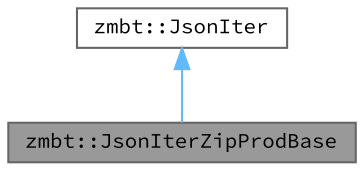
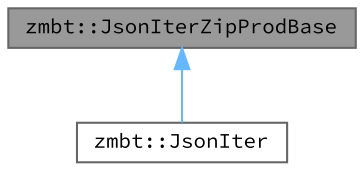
edge "zmbt::JsonIterZipProdBase" -> "zmbt::JsonIter": reversed
